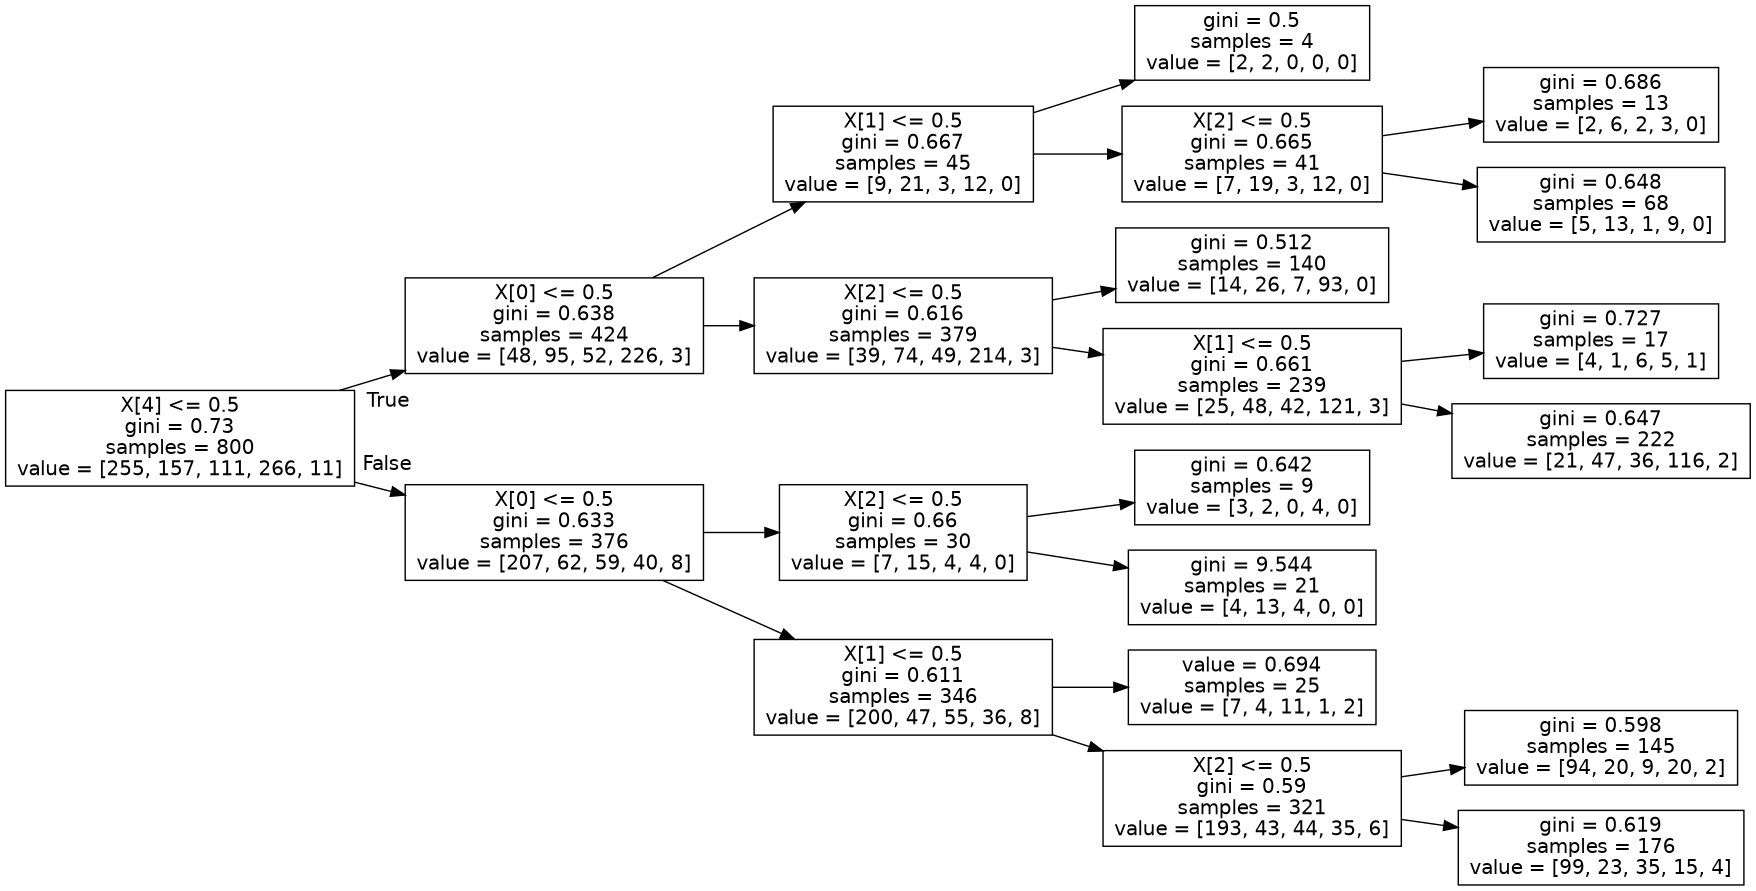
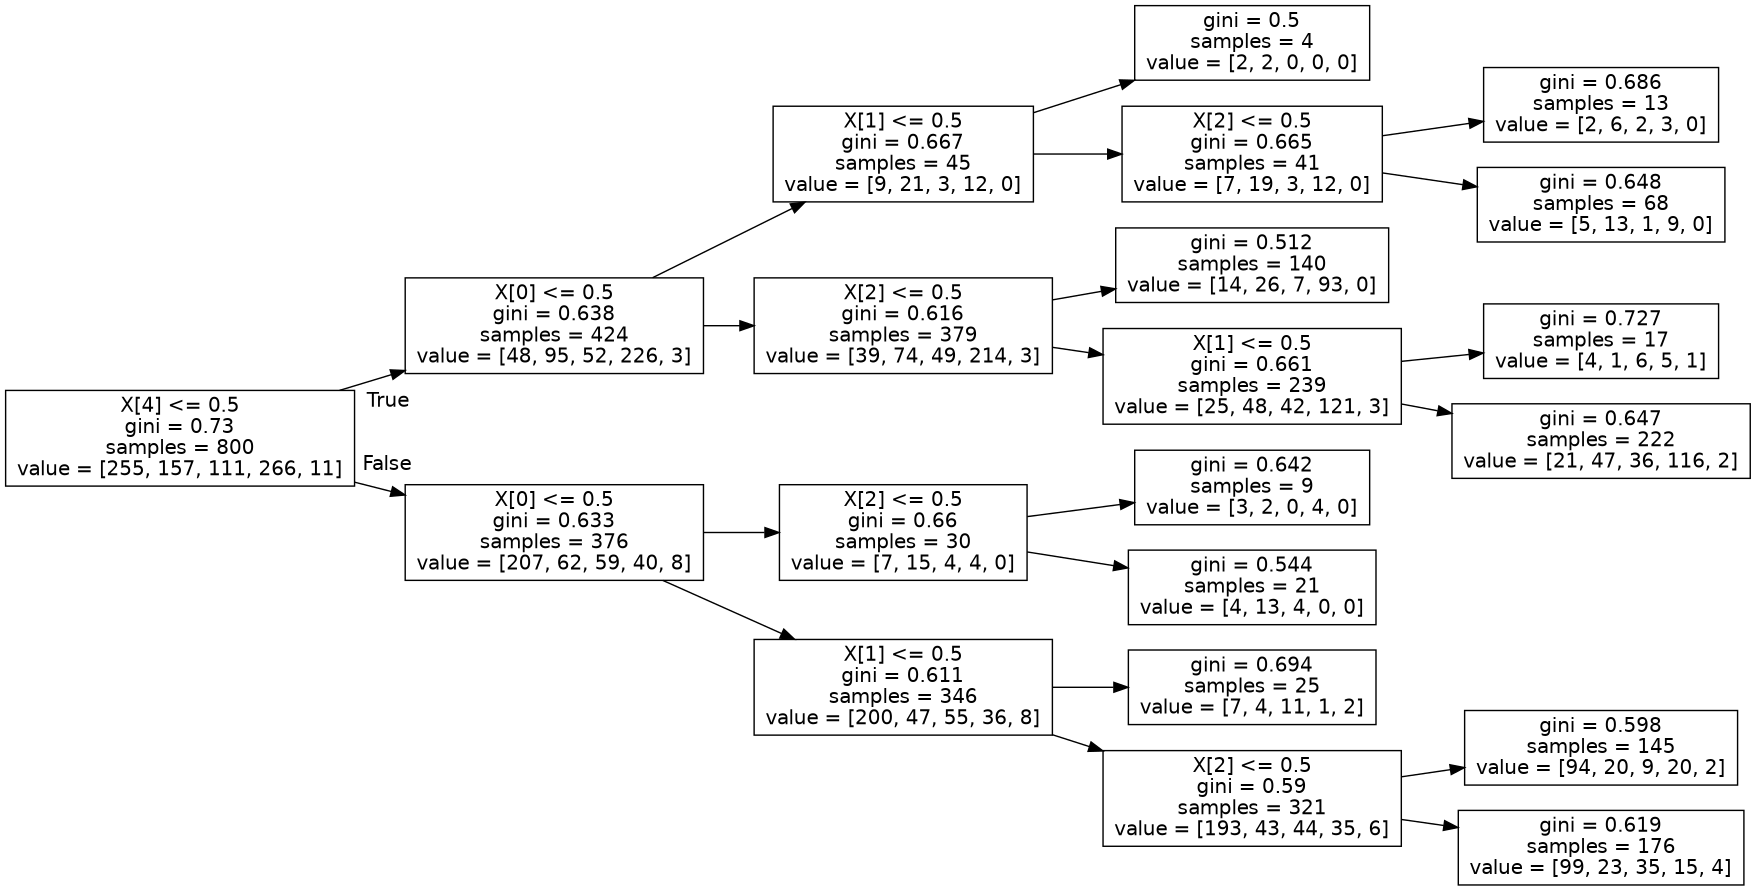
node "gini = 9.544 samples = 21 value = [4, 13, 4, 0, 0]": label "gini = 9.544 samples = 21 value = [4, 13, 4, 0, 0]" -> "gini = 0.544 samples = 21 value = [4, 13, 4, 0, 0]"
node "value = 0.694 samples = 25 value = [7, 4, 11, 1, 2]": label "value = 0.694 samples = 25 value = [7, 4, 11, 1, 2]" -> "gini = 0.694 samples = 25 value = [7, 4, 11, 1, 2]"
